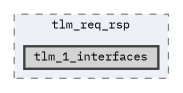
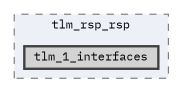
cluster "tlm_req_rsp": label "tlm_req_rsp" -> "tlm_rsp_rsp"
